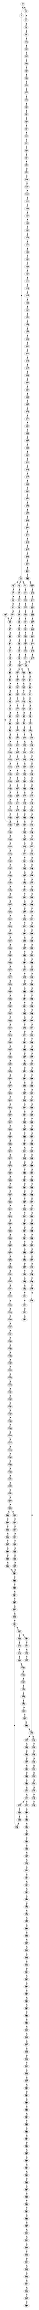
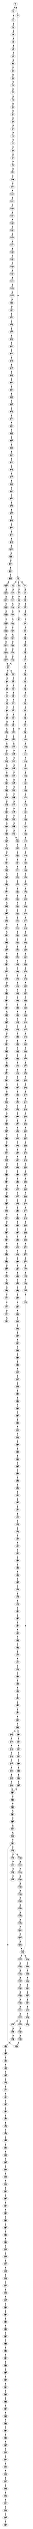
edge "S164" -> "S159": reversed
